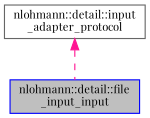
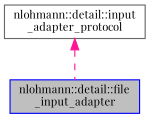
node "nlohmann::detail::file _input_input": label "nlohmann::detail::file _input_input" -> "nlohmann::detail::file _input_adapter"
